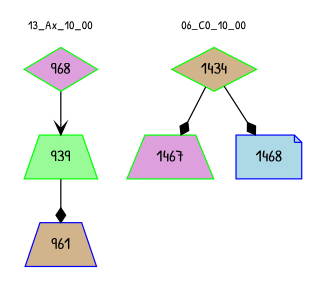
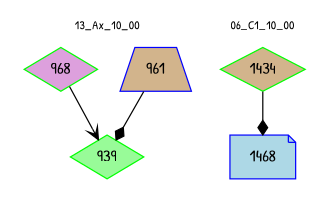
cluster "06_C0_10_00": label "06_C0_10_00" -> "06_C1_10_00"
node "939": shape trapezium -> diamond
node "1467": removed
edge "939" -> "961": reversed
